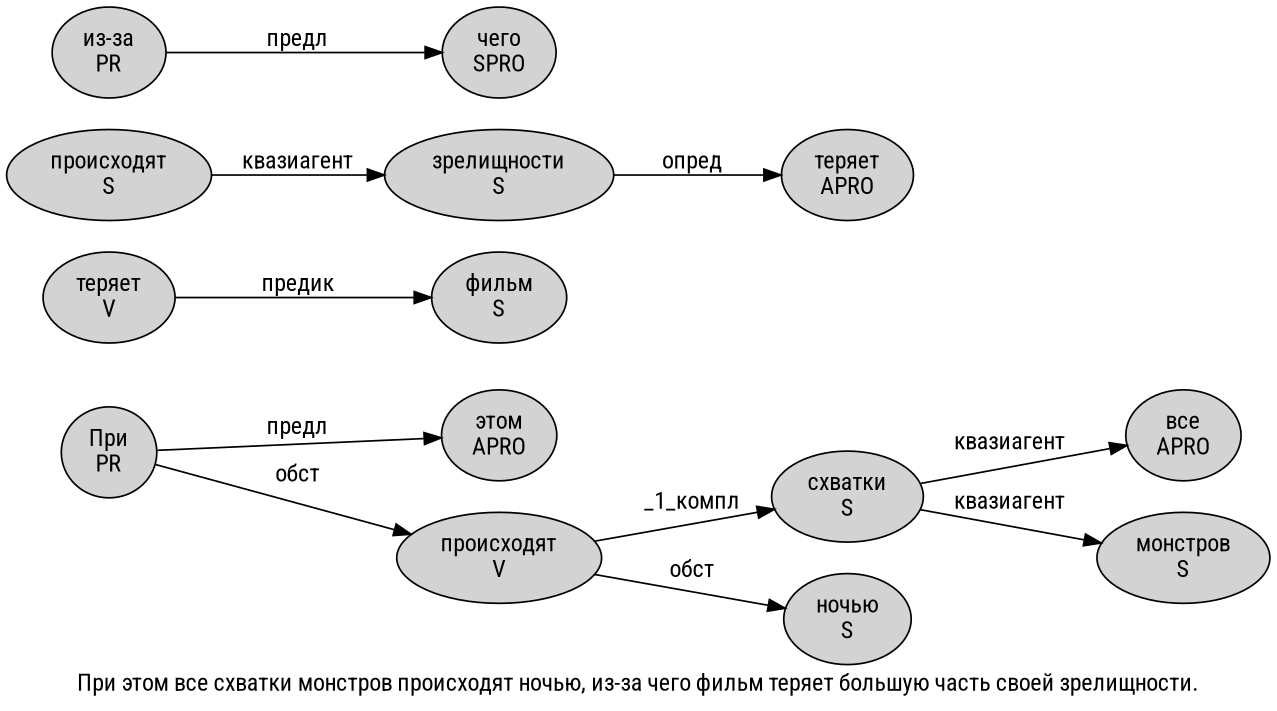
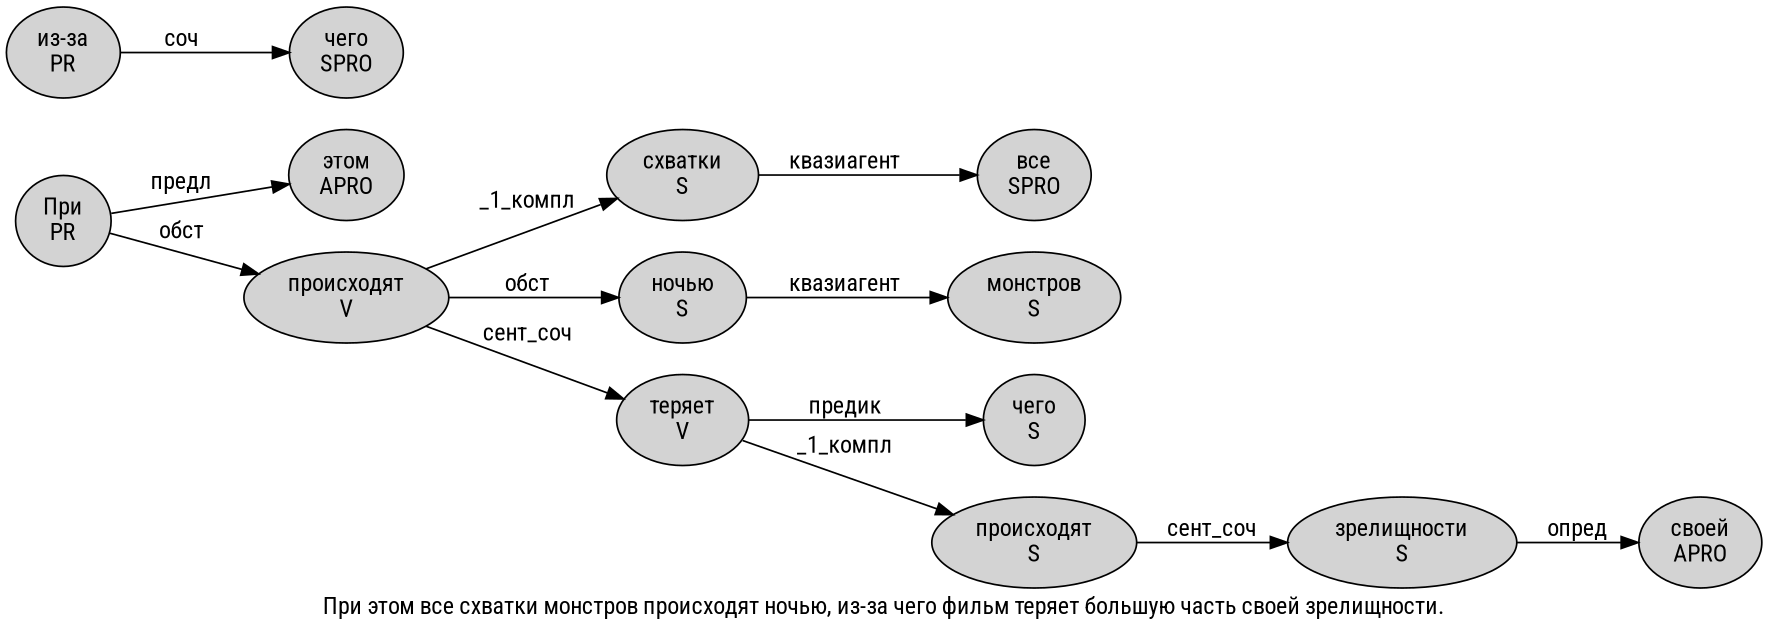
edge "из-за PR" -> "чего SPRO": label "предл" -> "соч"
edge "происходят S" -> "зрелищности S": label "квазиагент" -> "сент_соч"
node "теряет APRO": label "теряет APRO" -> "своей APRO"
node "фильм S": label "фильм S" -> "чего S"
edge "происходят V" -> "теряет V": added, label "сент_соч"
node "все APRO": label "все APRO" -> "все SPRO"
edge "теряет V" -> "происходят S": added, label "_1_компл"
edge "схватки S" -> "монстров S": now "ночью S" -> "монстров S"
